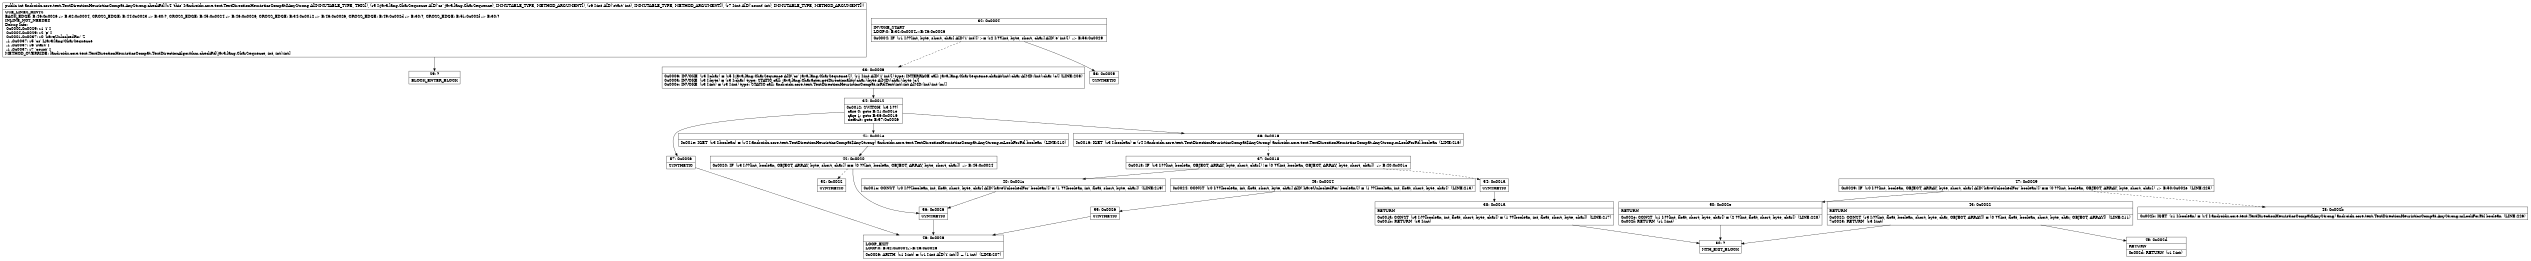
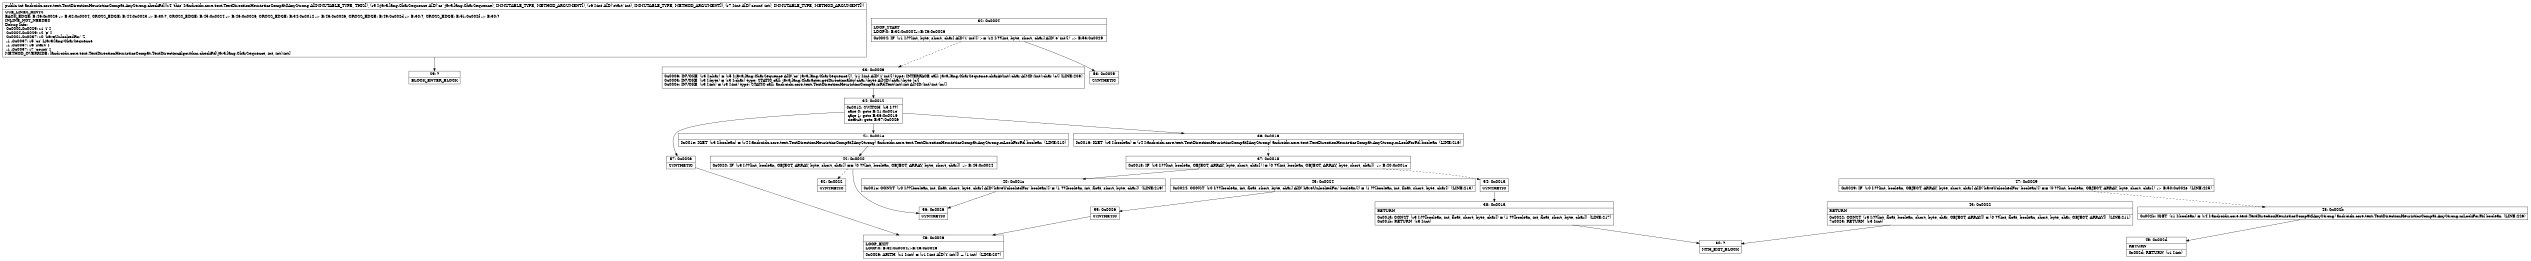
node "32: 0x0004": text "INVOKE_START" -> "LOOP_START"
node "50: 0x002e": removed
edge "56: 0x0026" -> "46: 0x0026": removed
edge "43: 0x0022" -> "49: 0x002d": now "48: 0x002b" -> "49: 0x002d"
